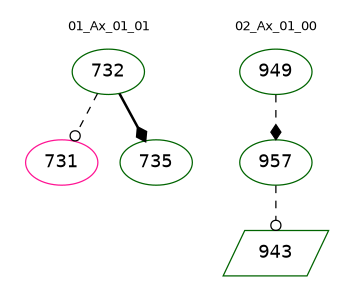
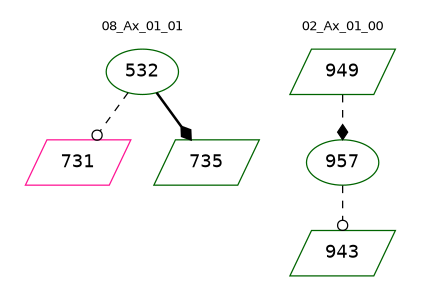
cluster "01_Ax_01_01": label "01_Ax_01_01" -> "08_Ax_01_01"
node "732": label "732" -> "532"
node "949": shape ellipse -> parallelogram
node "731": shape ellipse -> parallelogram
node "735": shape ellipse -> parallelogram
